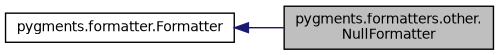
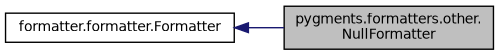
node "pygments.formatter.Formatter": label "pygments.formatter.Formatter" -> "formatter.formatter.Formatter"
